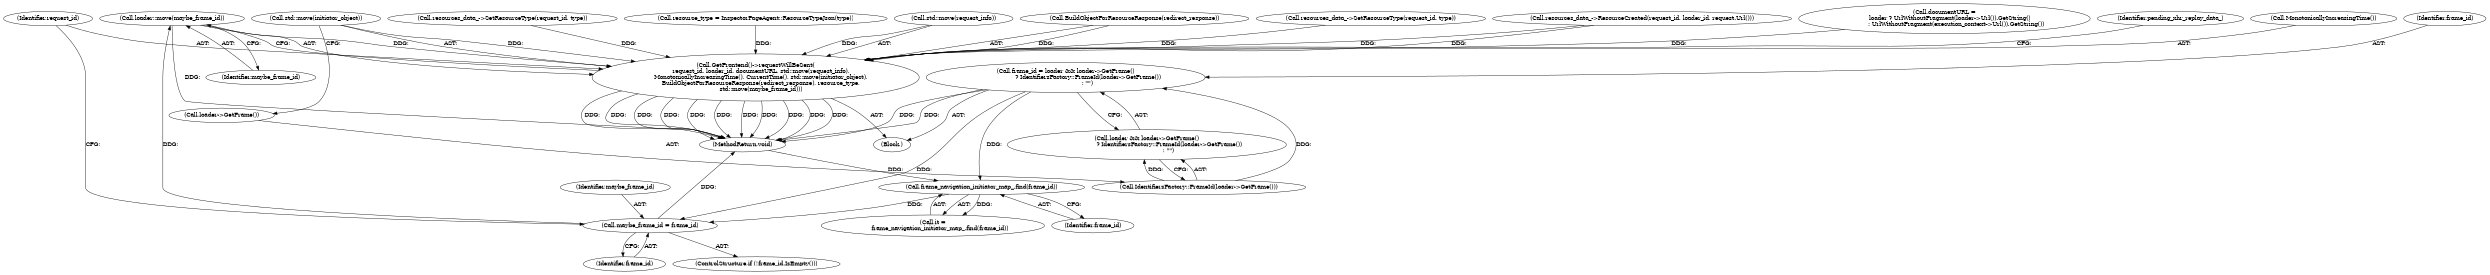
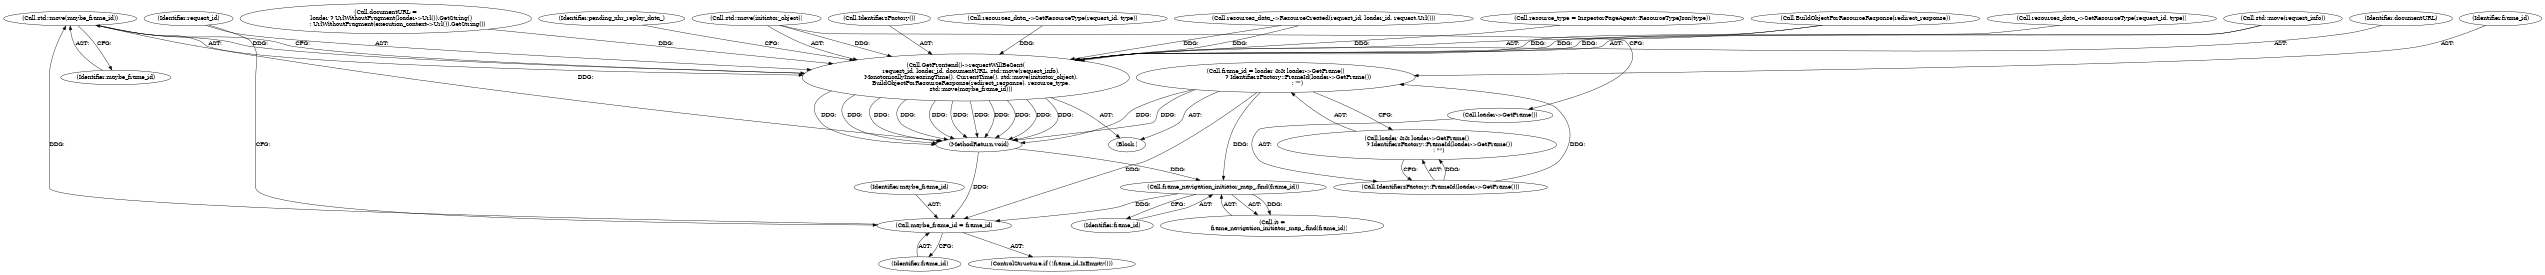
node "(Call,loader::move(maybe_frame_id))": label "(Call,loader::move(maybe_frame_id))" -> "(Call,std::move(maybe_frame_id))"
node "(Call,MonotonicallyIncreasingTime())": label "(Call,MonotonicallyIncreasingTime())" -> "(Call,IdentifiersFactory())"
node "(Identifier,documentURL)": added
edge "(Call,maybe_frame_id = frame_id)" -> "(MethodReturn,void)": reversed
